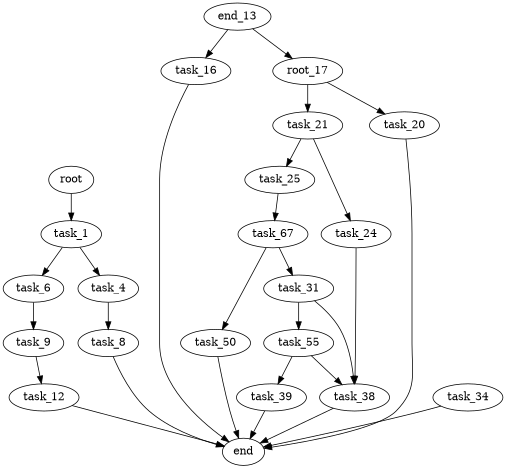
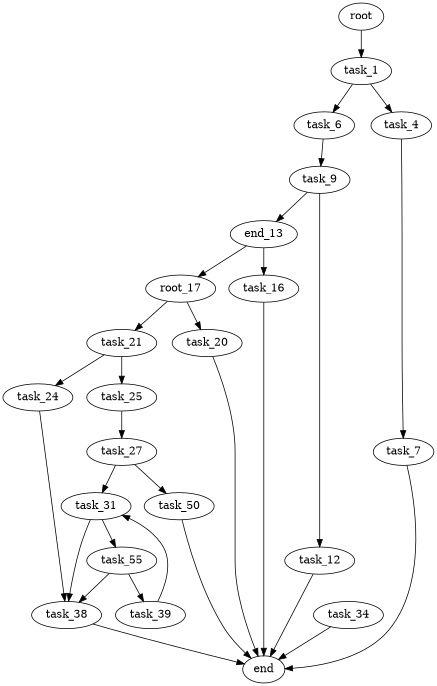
edge "task_9" -> "end_13": added
node "task_67": label "task_67" -> "task_27"
node "task_8": label "task_8" -> "task_7"
edge "task_39" -> "end": now "task_39" -> "task_31"
